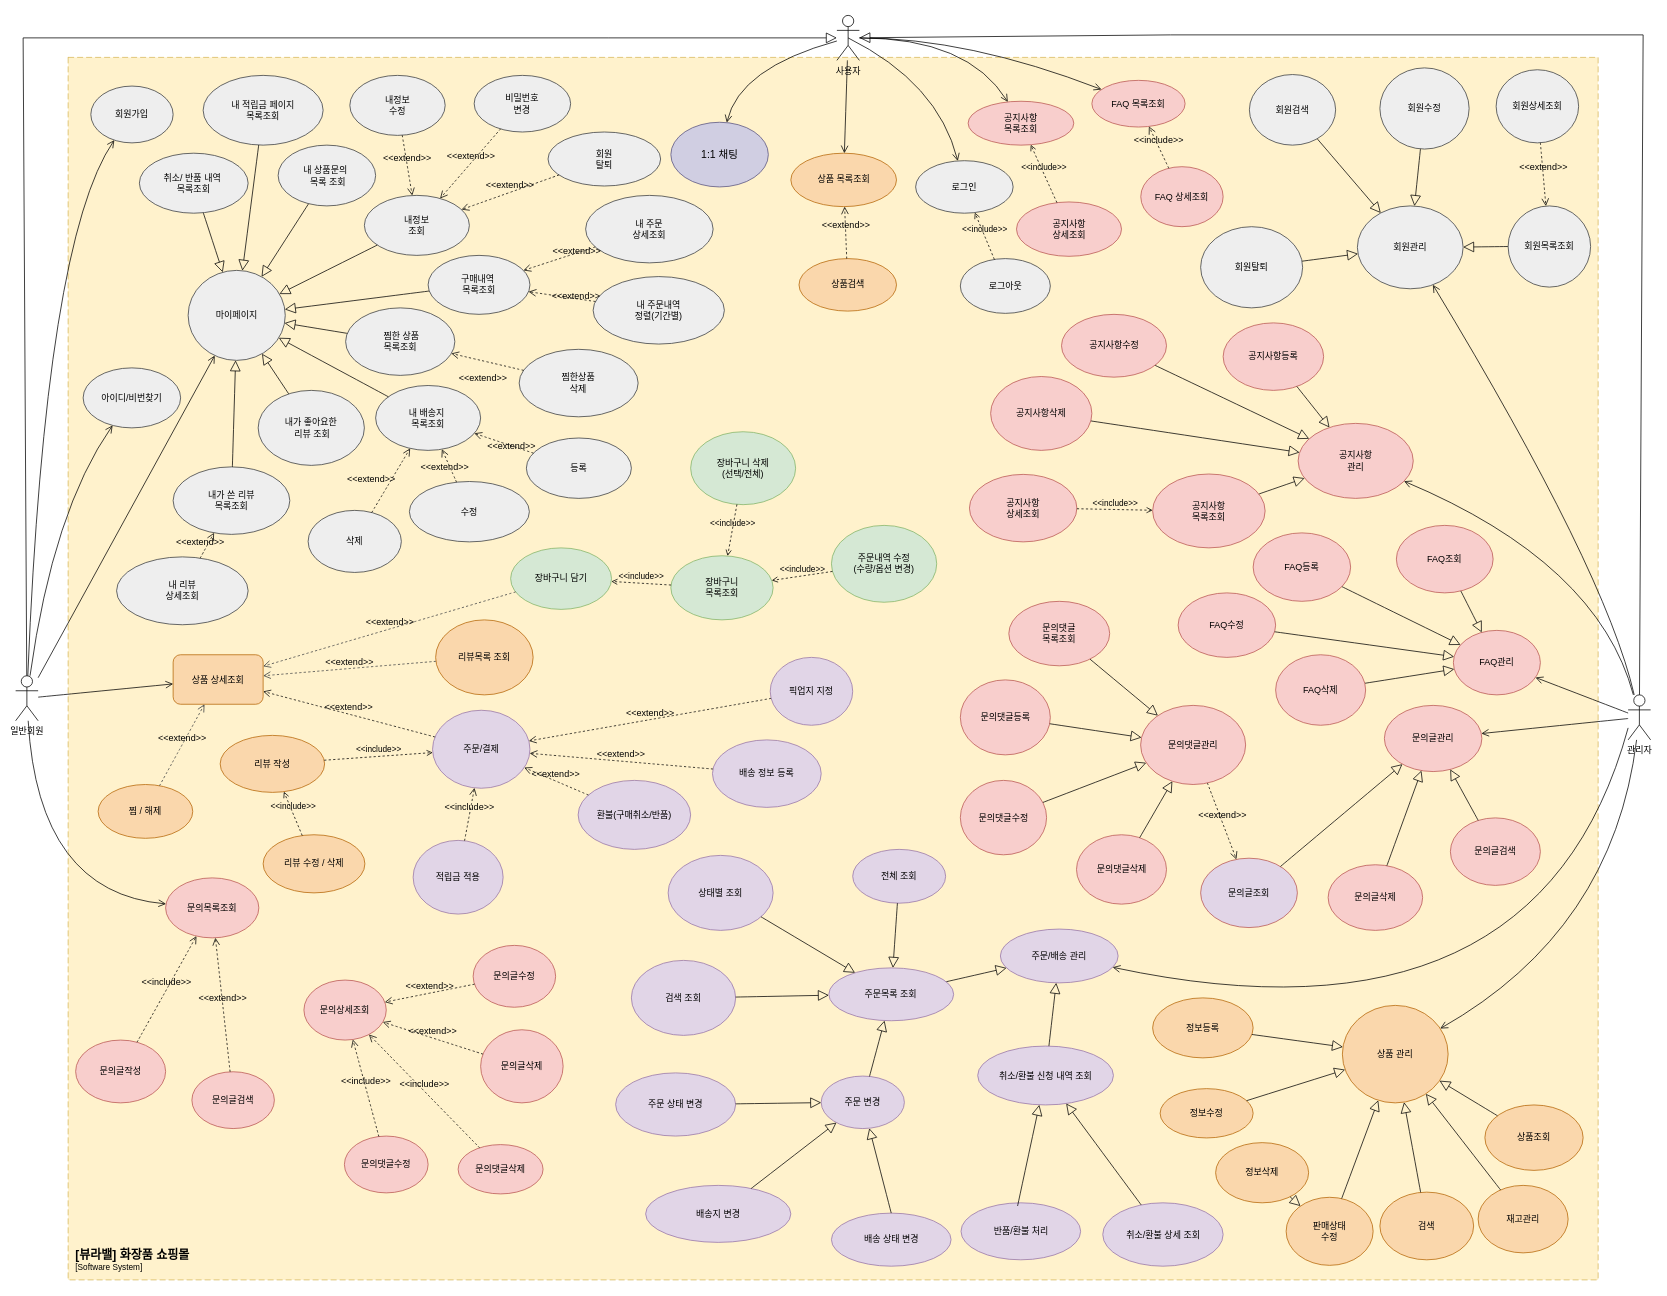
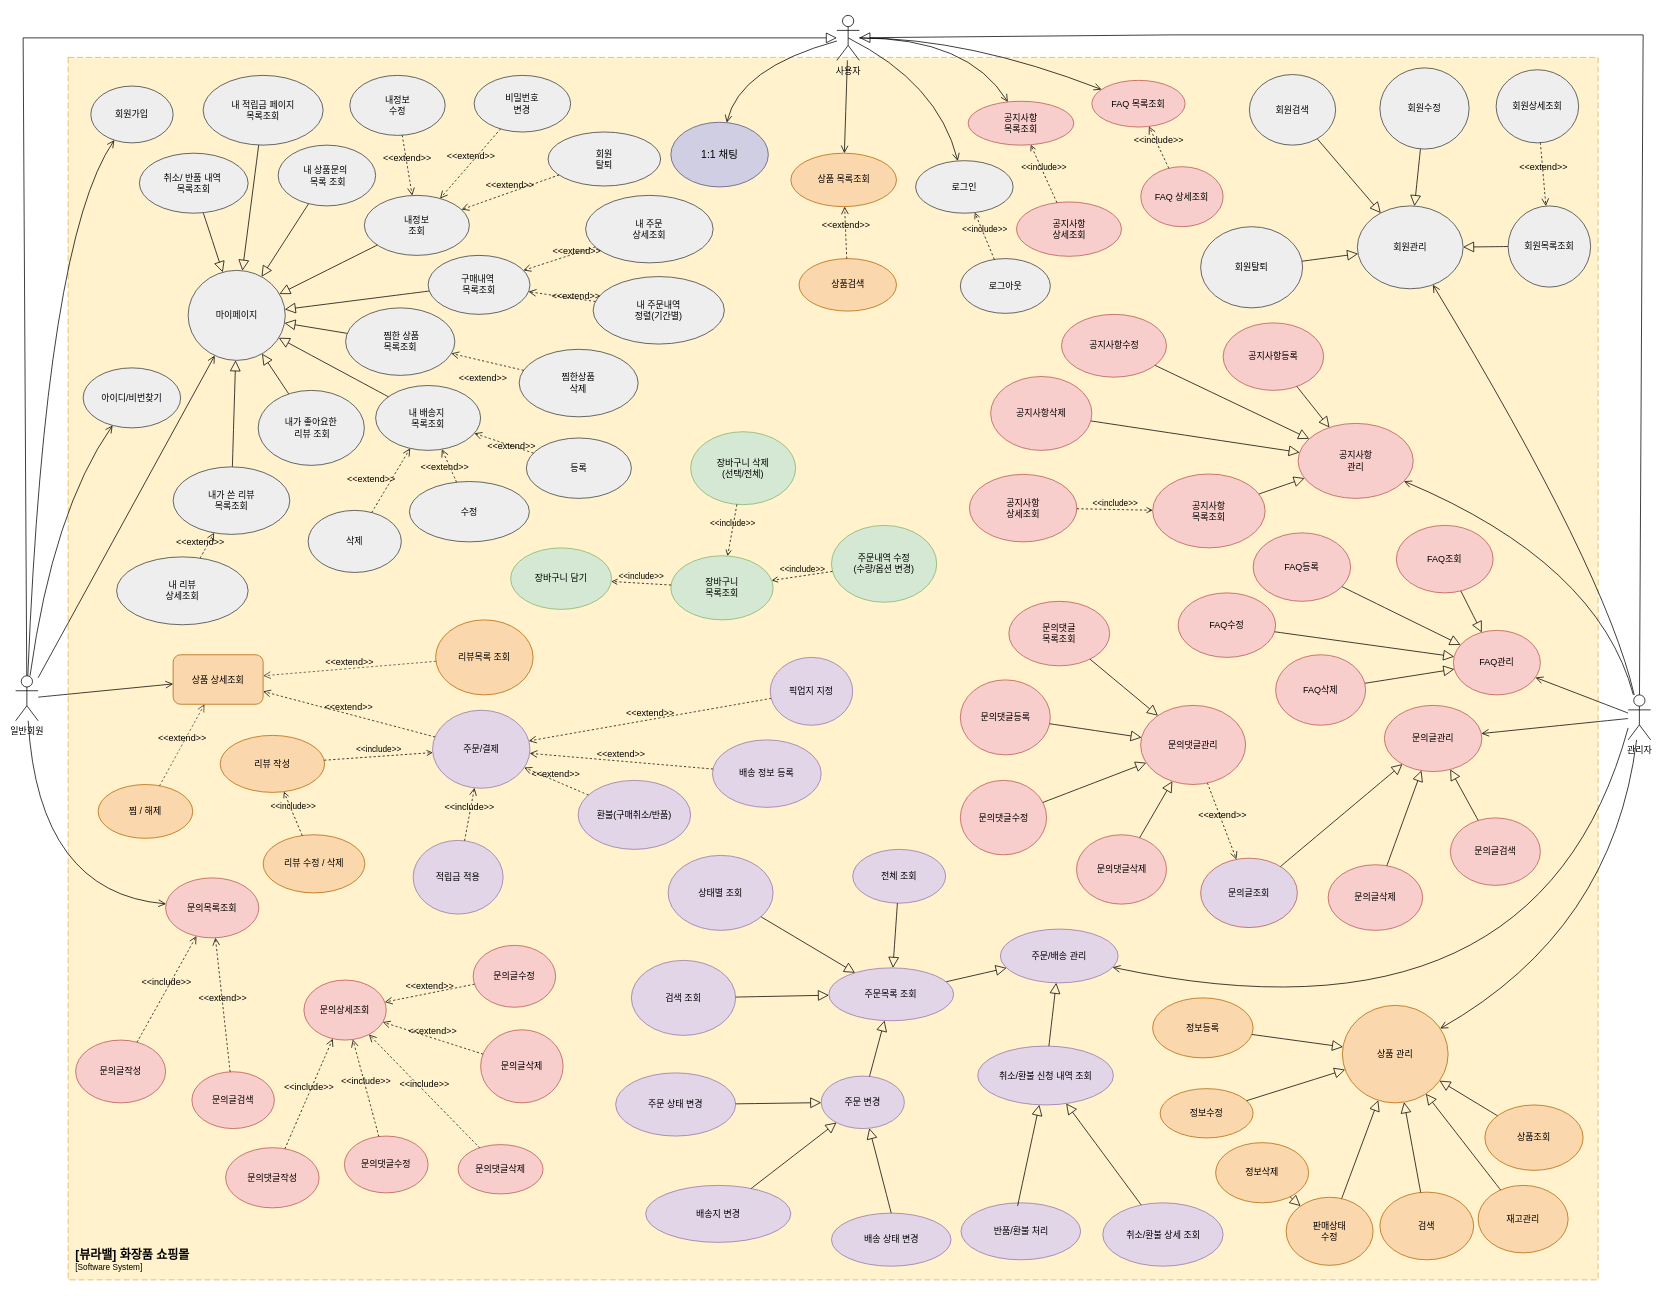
edge "장바구니 담기" -> "상품 상세조회": removed, label "<<extend>>"
edge "문의댓글작성" -> "문의상세조회": added, label "<<include>>"
node "문의댓글작성": added
